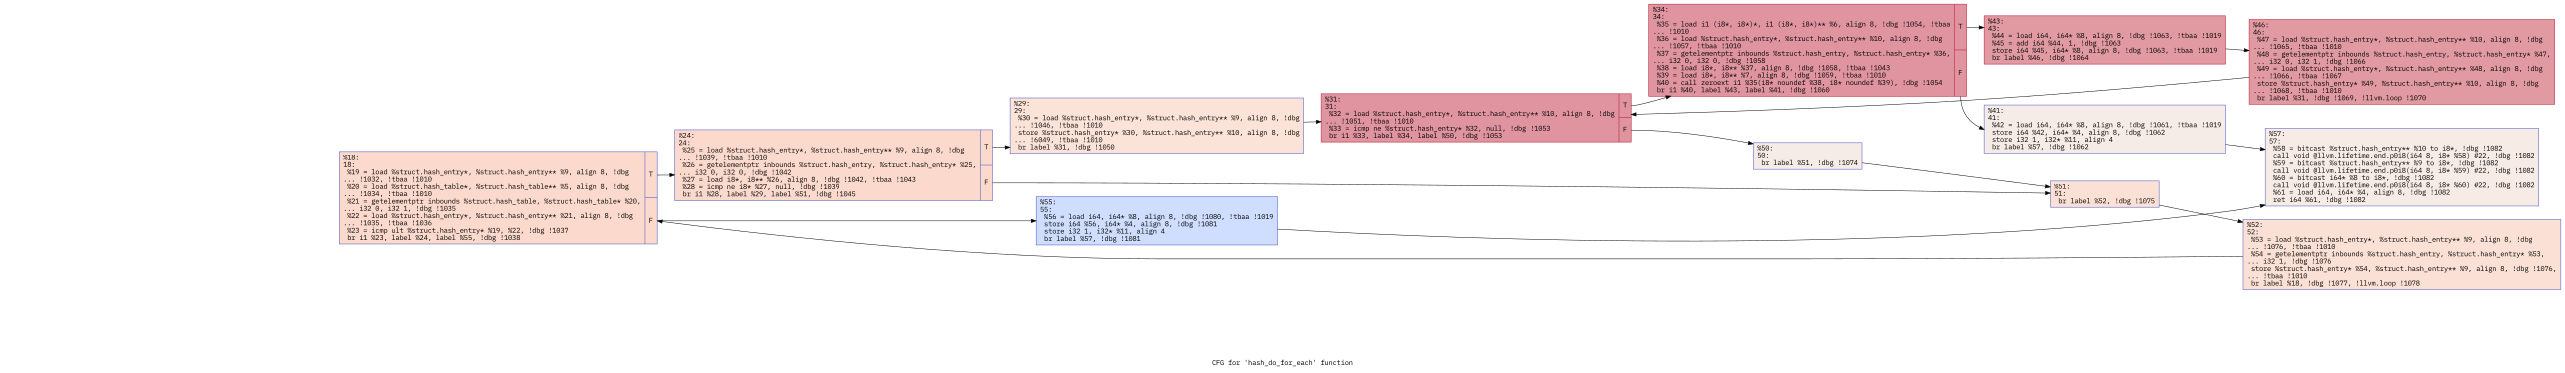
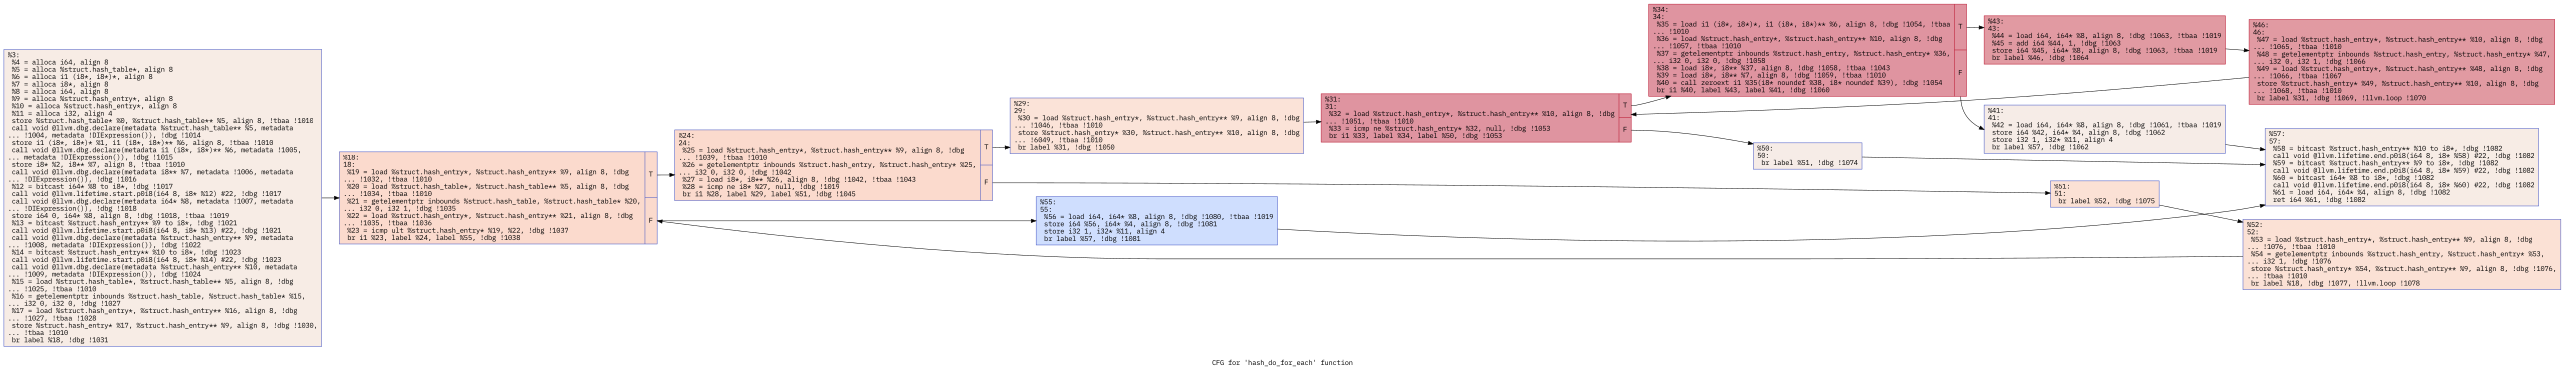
edge "%50:" -> "%51:": now "%50:" -> "%57:"
node "%24:": text "%28 = icmp ne i8* %27, null, !dbg !1039" -> "%28 = icmp ne i8* %27, null, !dbg !1019"
node "%3:": added
